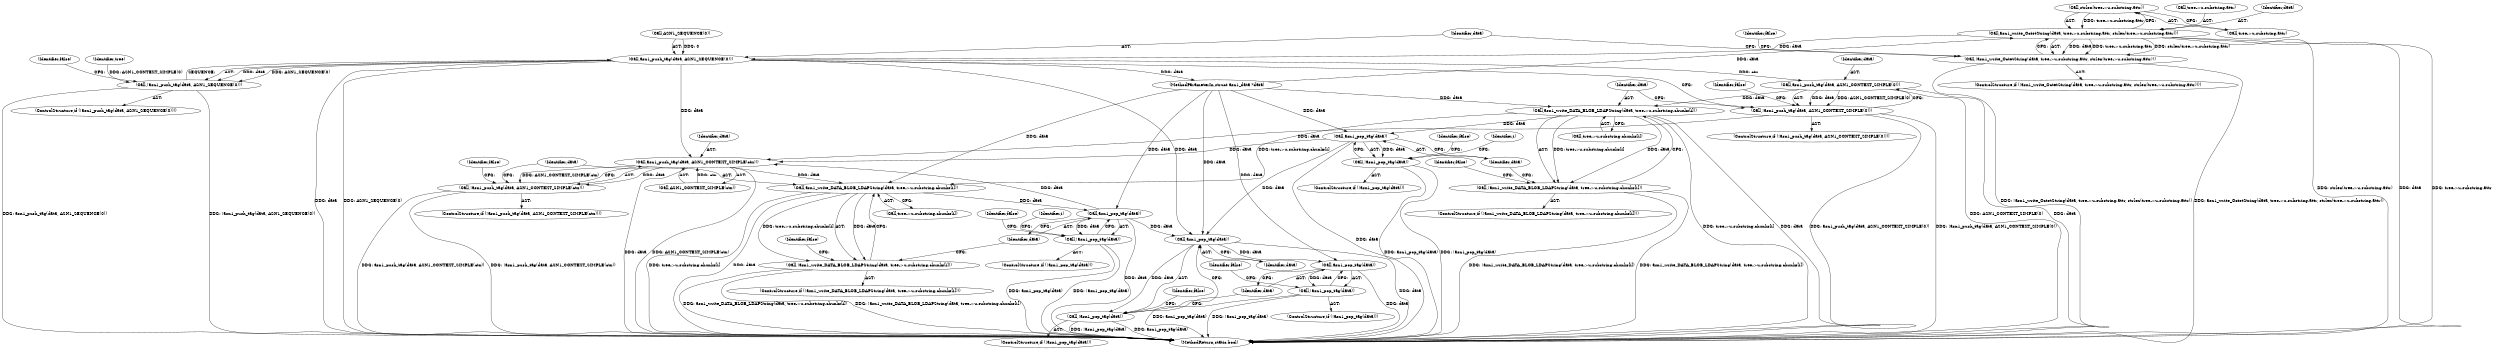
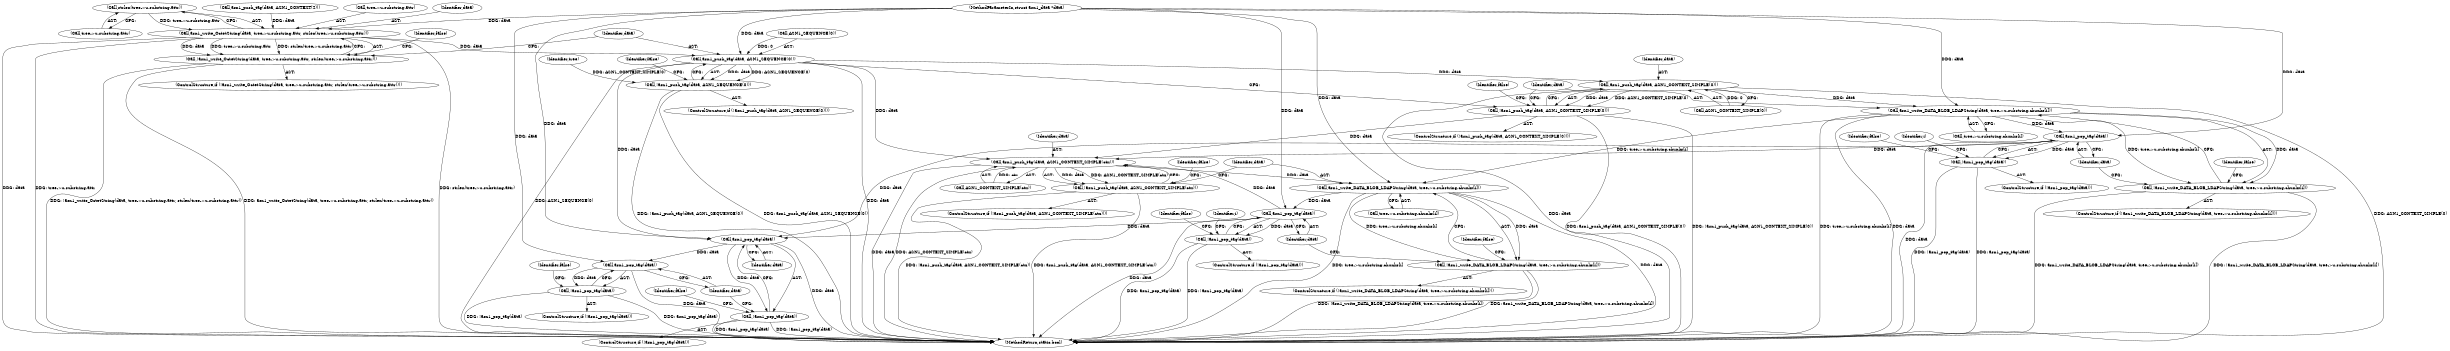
node "(Call,asn1_push_tag(data, ASN1_CONTEXT(4)))": added
edge "(Call,asn1_push_tag(data, ASN1_SEQUENCE(0)))" -> "(MethodParameterIn,struct asn1_data *data)": reversed
edge "(Call,!asn1_push_tag(data, ASN1_SEQUENCE(0)))" -> "(Call,asn1_push_tag(data, ASN1_SEQUENCE(0)))": label "SEQUENCE: " -> "CFG: "
edge "(Call,asn1_push_tag(data, ASN1_SEQUENCE(0)))" -> "(Call,asn1_push_tag(data, ASN1_CONTEXT_SIMPLE(0)))": label "DDG: ctx" -> "DDG: data"
node "(Call,ASN1_CONTEXT_SIMPLE(0))": added
